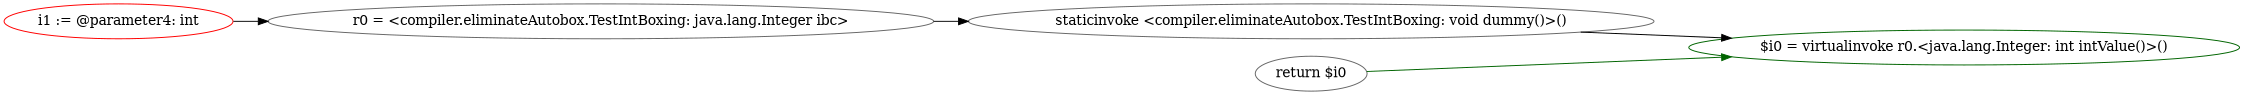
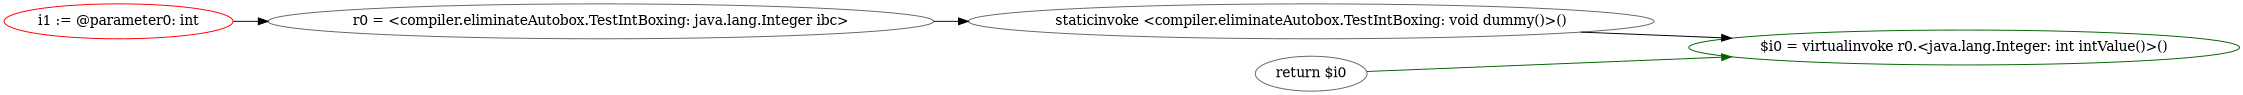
node "i1 := @parameter4: int": label "i1 := @parameter4: int" -> "i1 := @parameter0: int"
